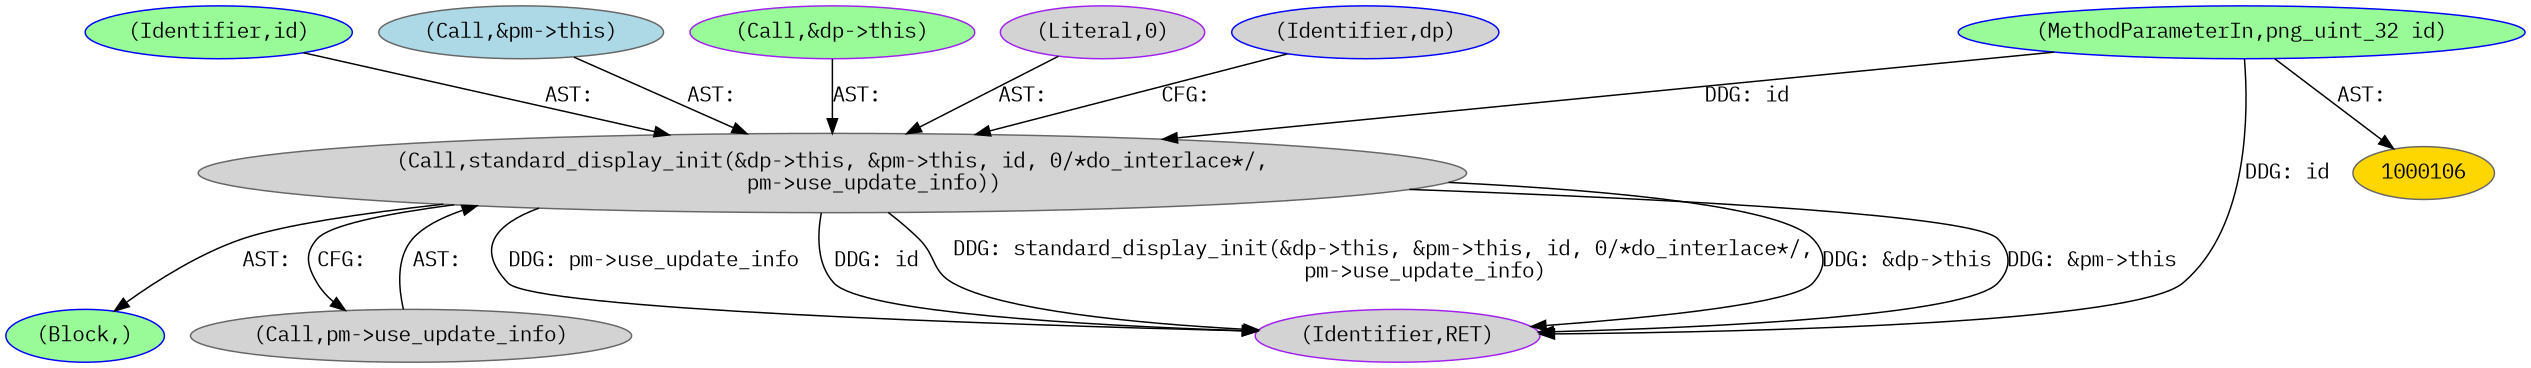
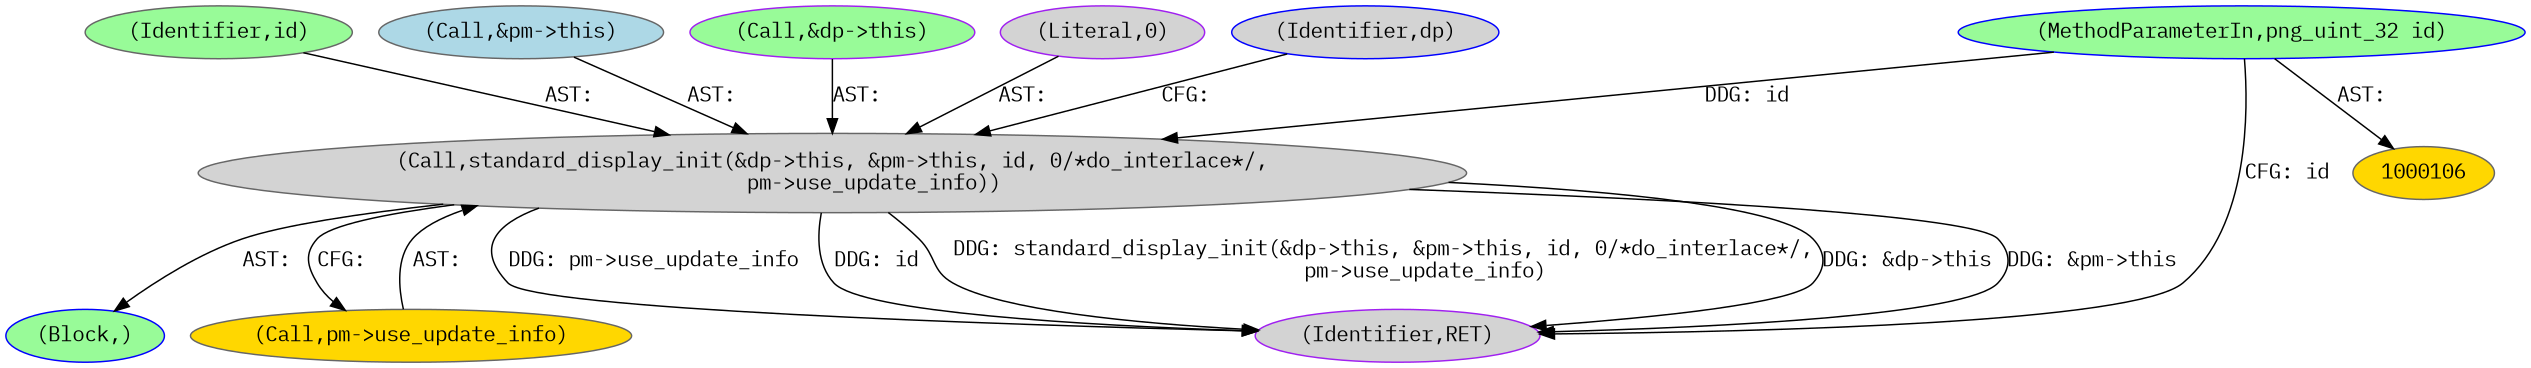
node "(Identifier,id)": color blue -> gray40
edge "(MethodParameterIn,png_uint_32 id)" -> "(Identifier,RET)": label "DDG: id" -> "CFG: id"
node "(Call,pm->use_update_info)": fillcolor lightgrey -> gold
